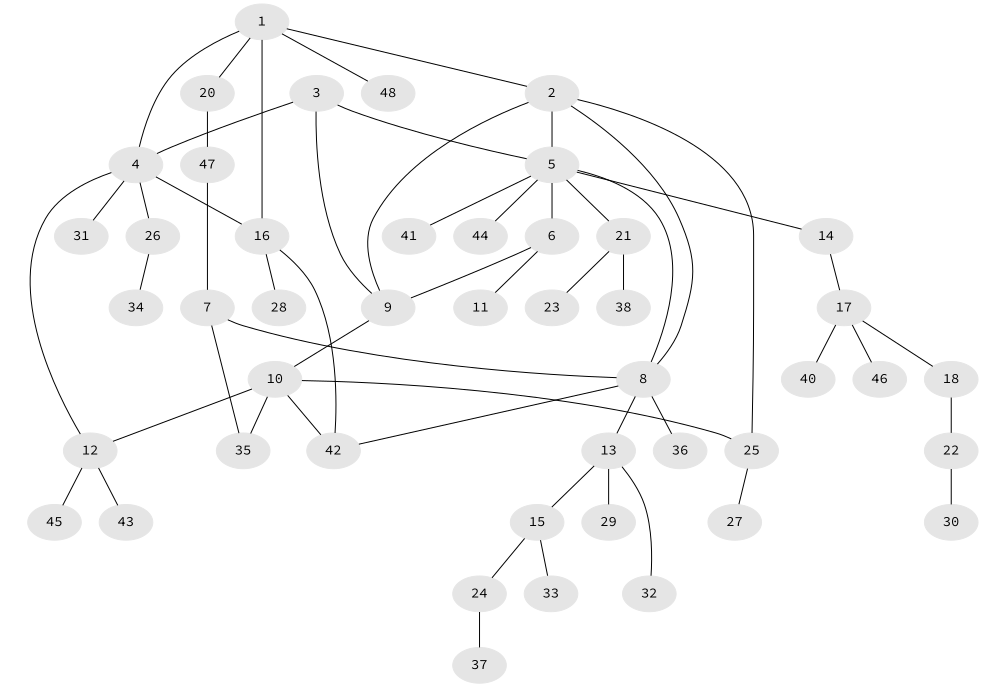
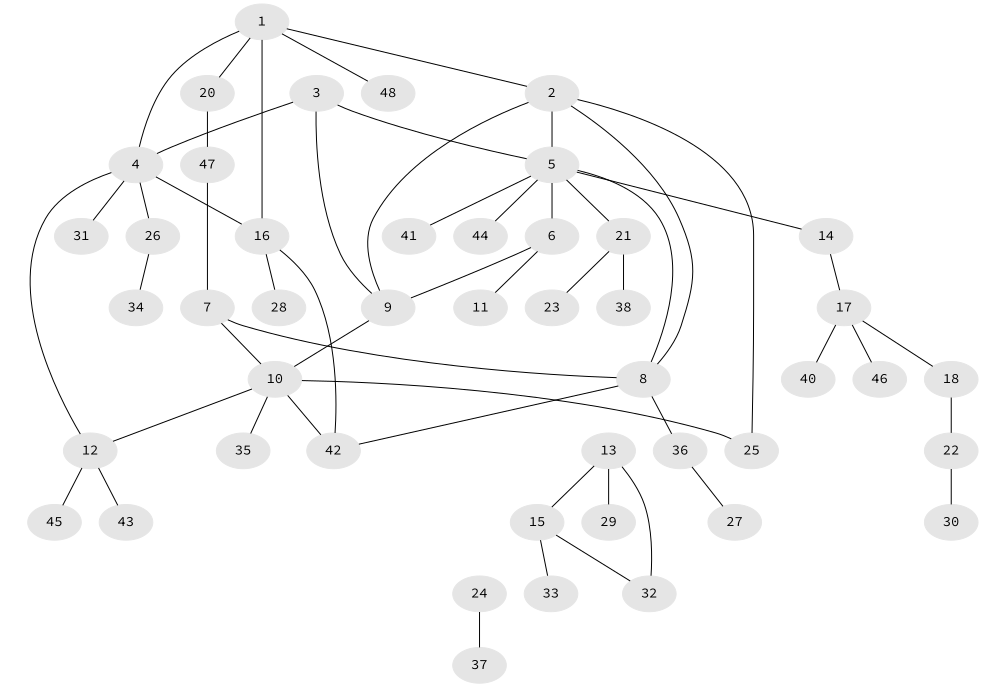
edge "7" -- "35": now "7" -- "10"
edge "8" -- "13": removed
edge "25" -- "27": now "36" -- "27"
edge "15" -- "24": now "15" -- "32"
